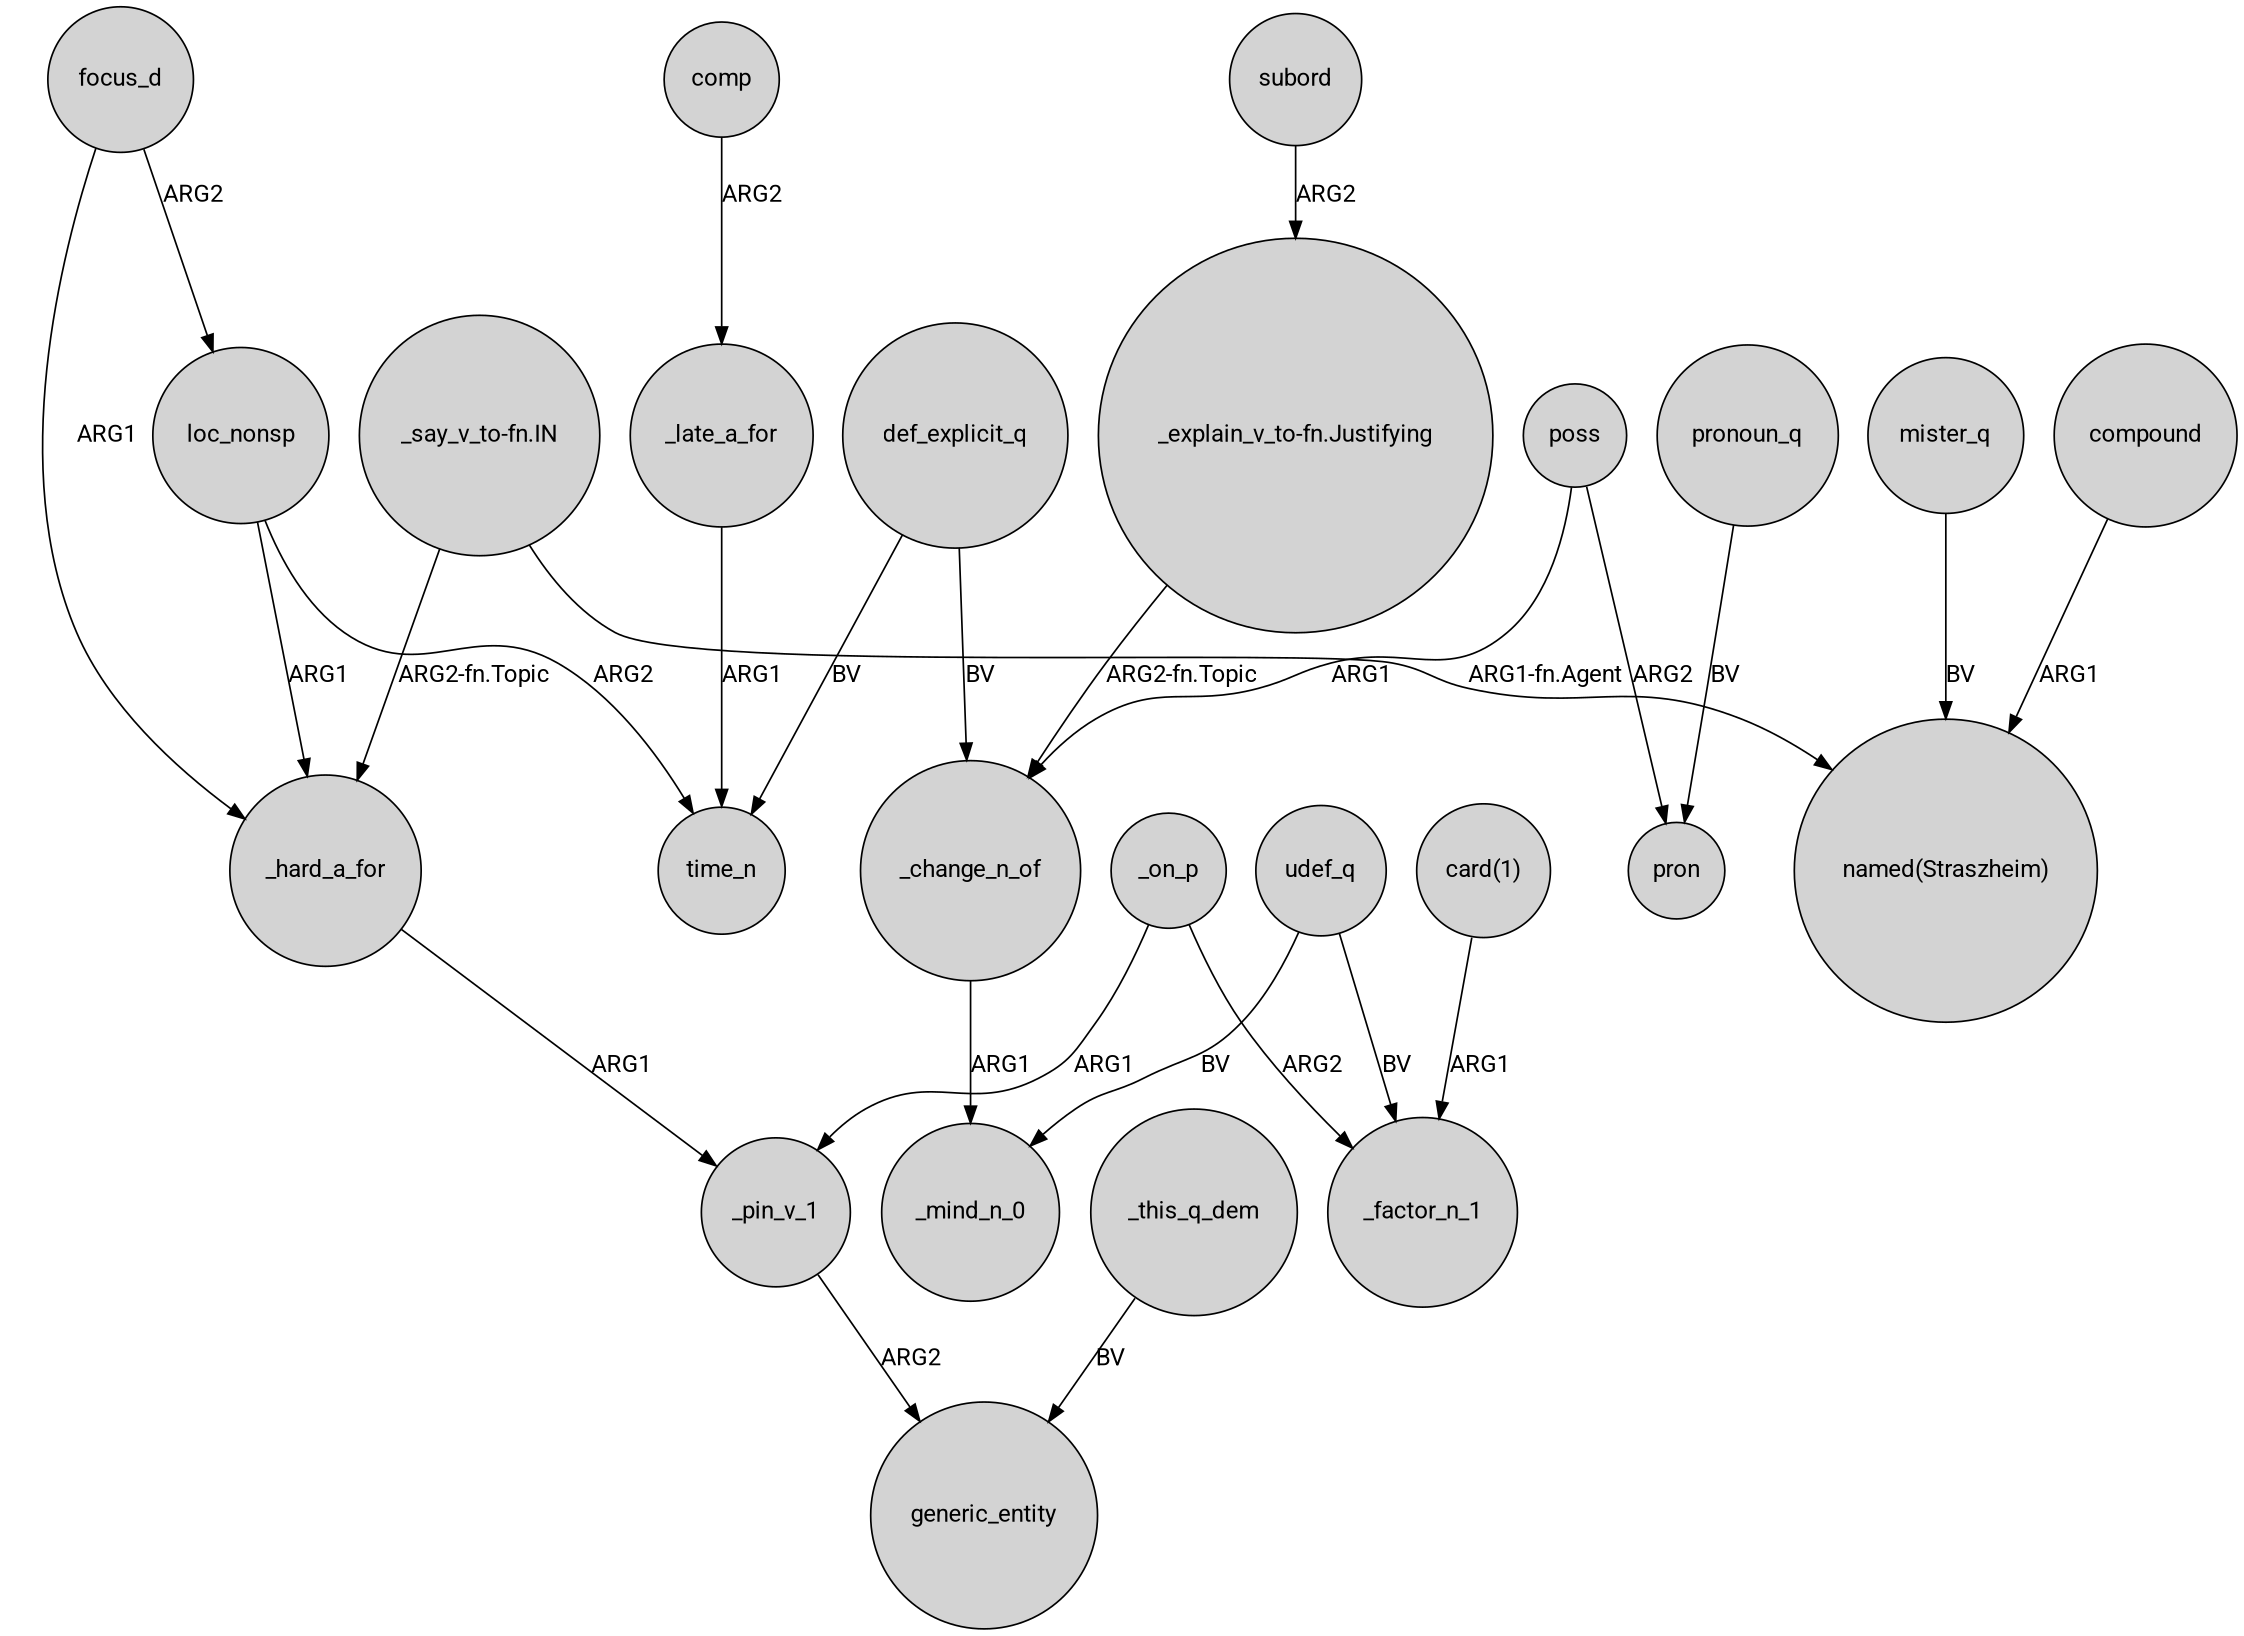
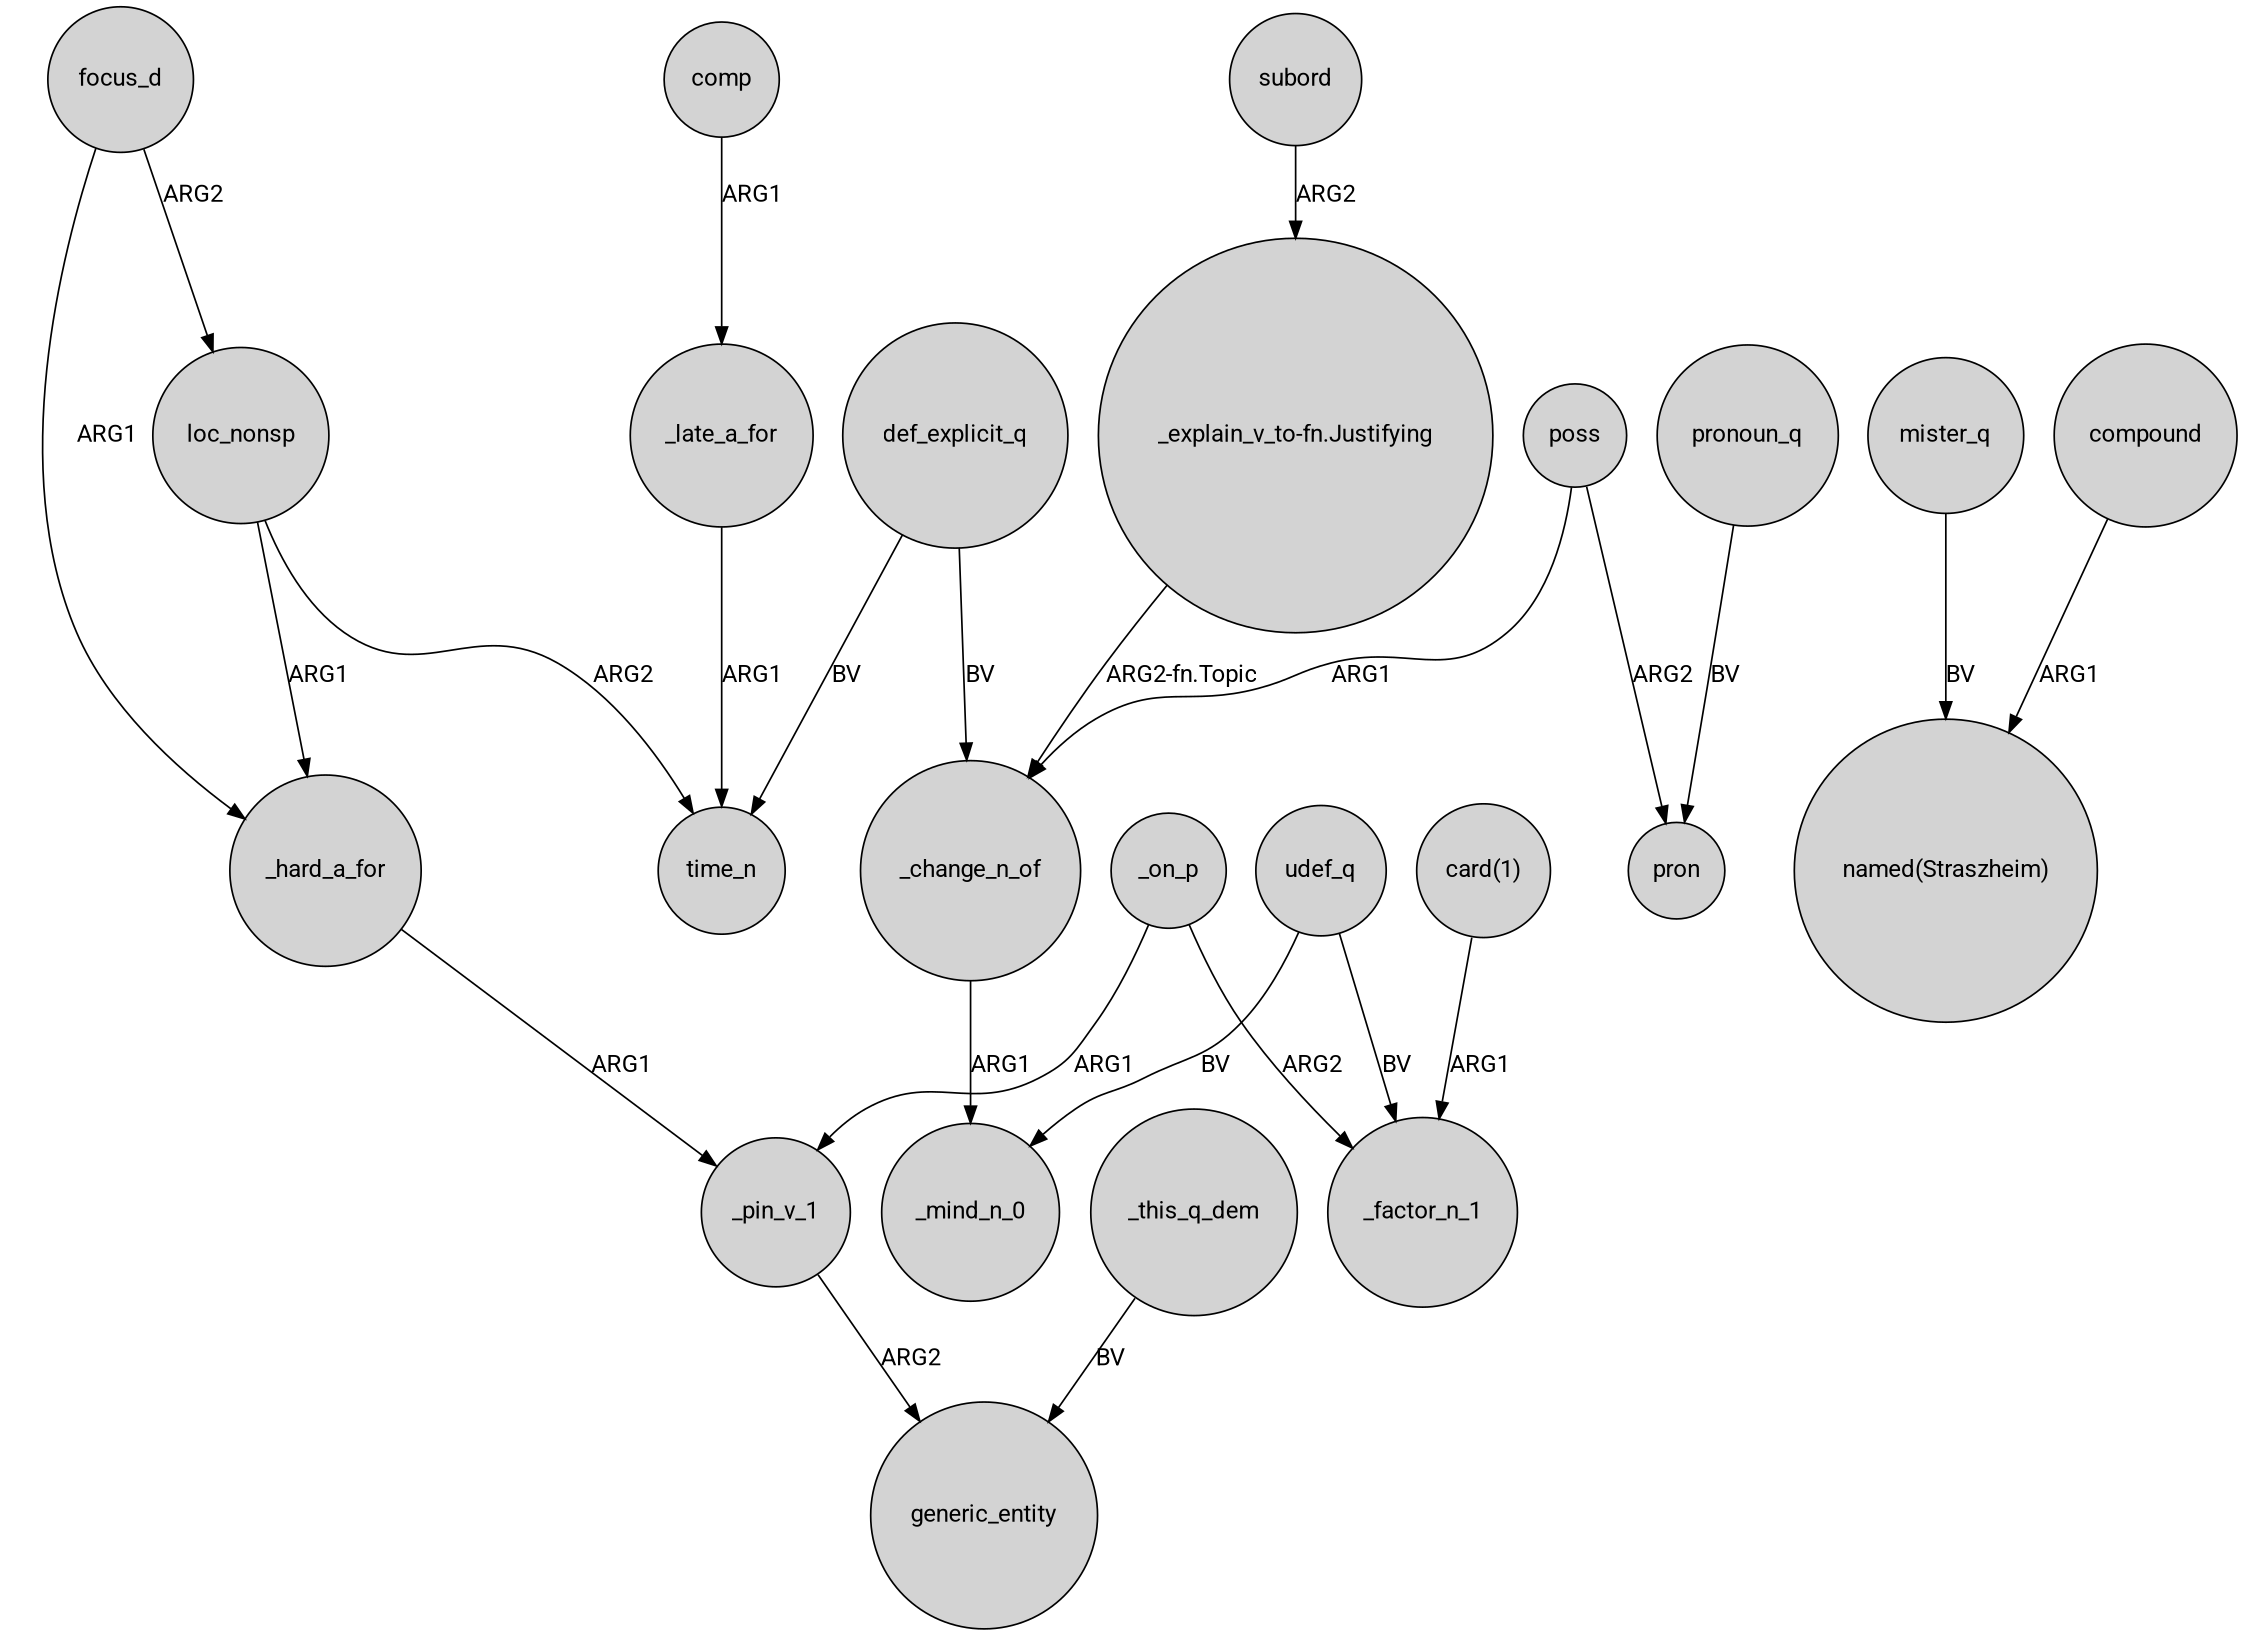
edge "comp" -> "_late_a_for": label "ARG2" -> "ARG1"
node "_say_v_to-fn.IN": removed
